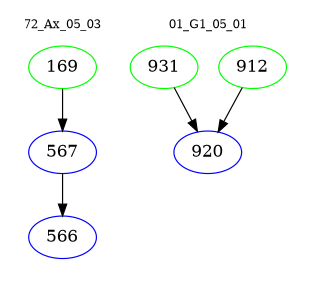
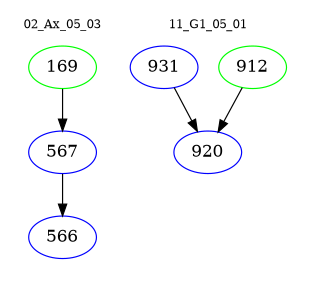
cluster "72_Ax_05_03": label "72_Ax_05_03" -> "02_Ax_05_03"
cluster "01_G1_05_01": label "01_G1_05_01" -> "11_G1_05_01"
node "931": color green -> blue
